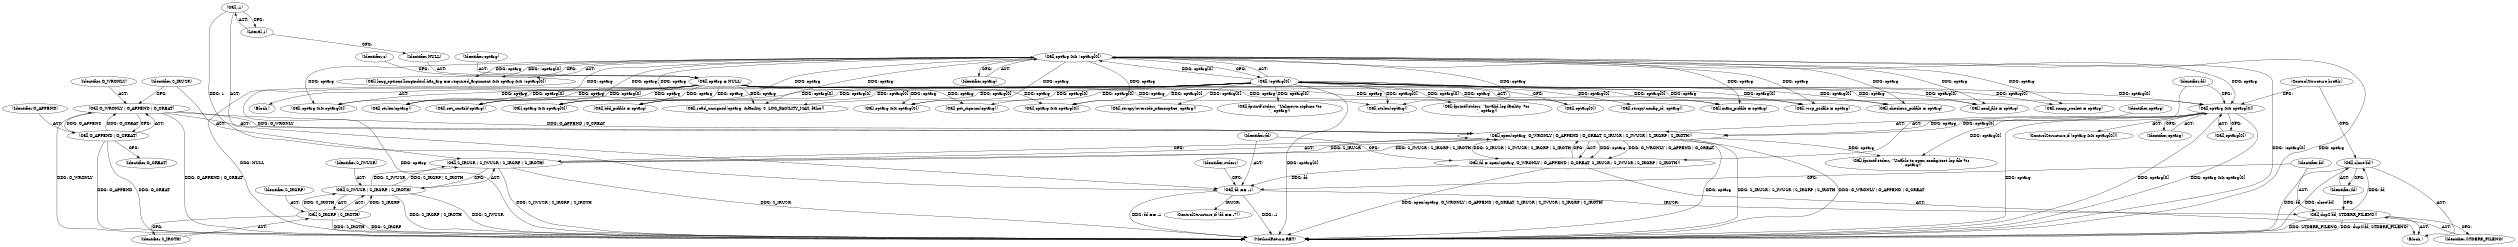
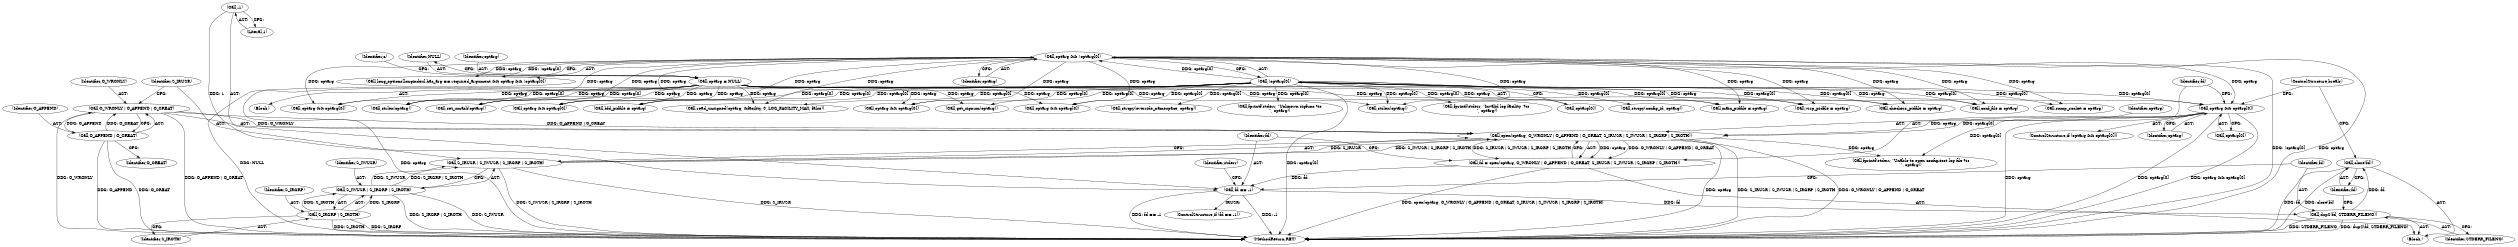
edge "(Literal,1)" -> "(Identifier,NULL)": now "(Call,optarg = NULL)" -> "(Identifier,NULL)"
edge "(Call,fd == -1)" -> "(Call,dup2(fd, STDERR_FILENO))": label "IRUSR: " -> "DDG: fd"
node "(ControlStructure,if (fd == -7))": label "(ControlStructure,if (fd == -7))" -> "(ControlStructure,if (fd == -1))"
